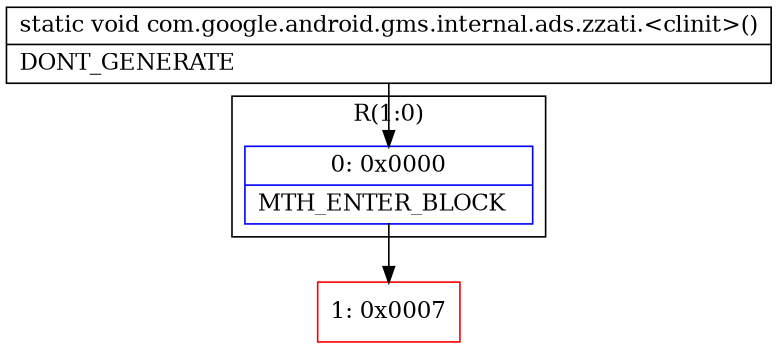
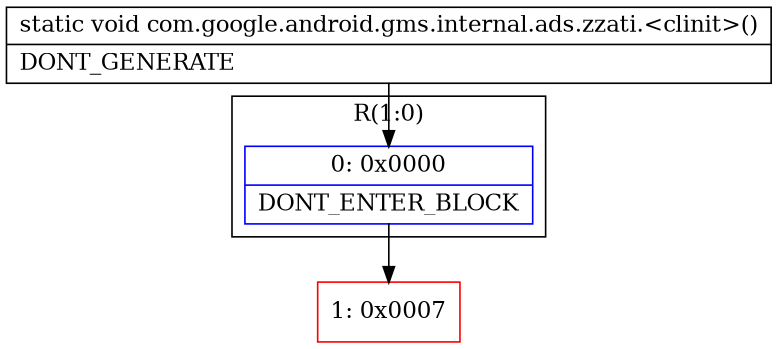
node "0: 0x0000": text "MTH_ENTER_BLOCK" -> "DONT_ENTER_BLOCK"
